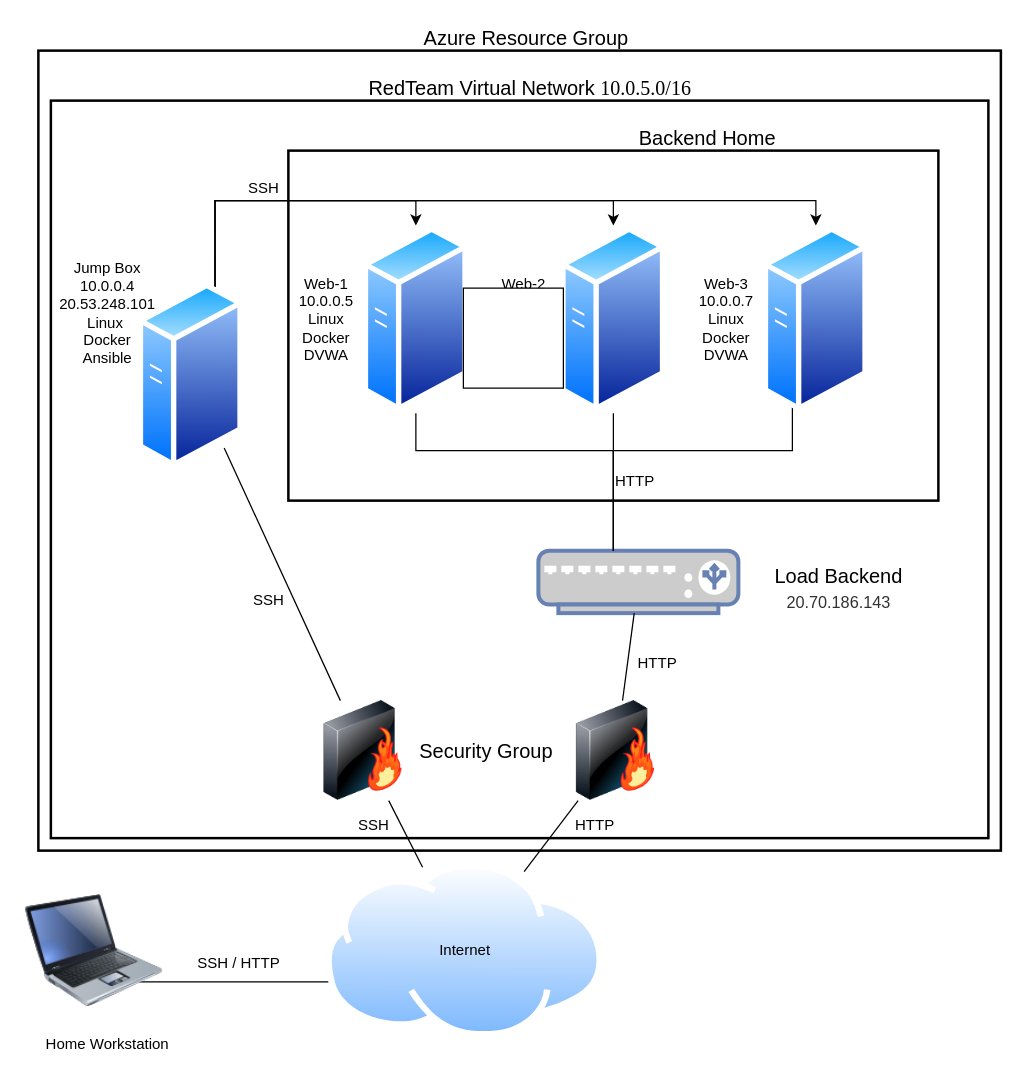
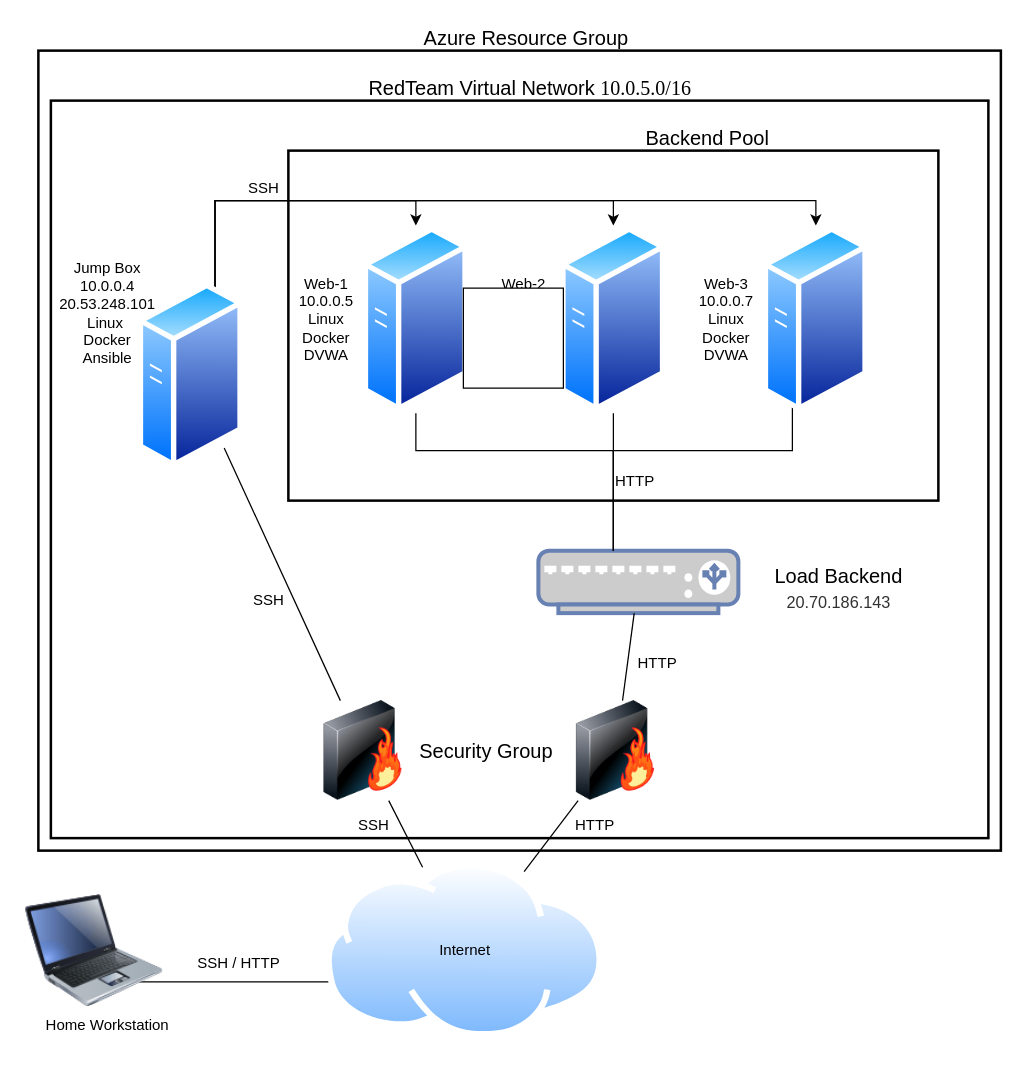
node "Backend Home": label "Backend Home" -> "Backend Pool"
node "Home Workstation": moved (107, 1044) -> (107, 1026)
